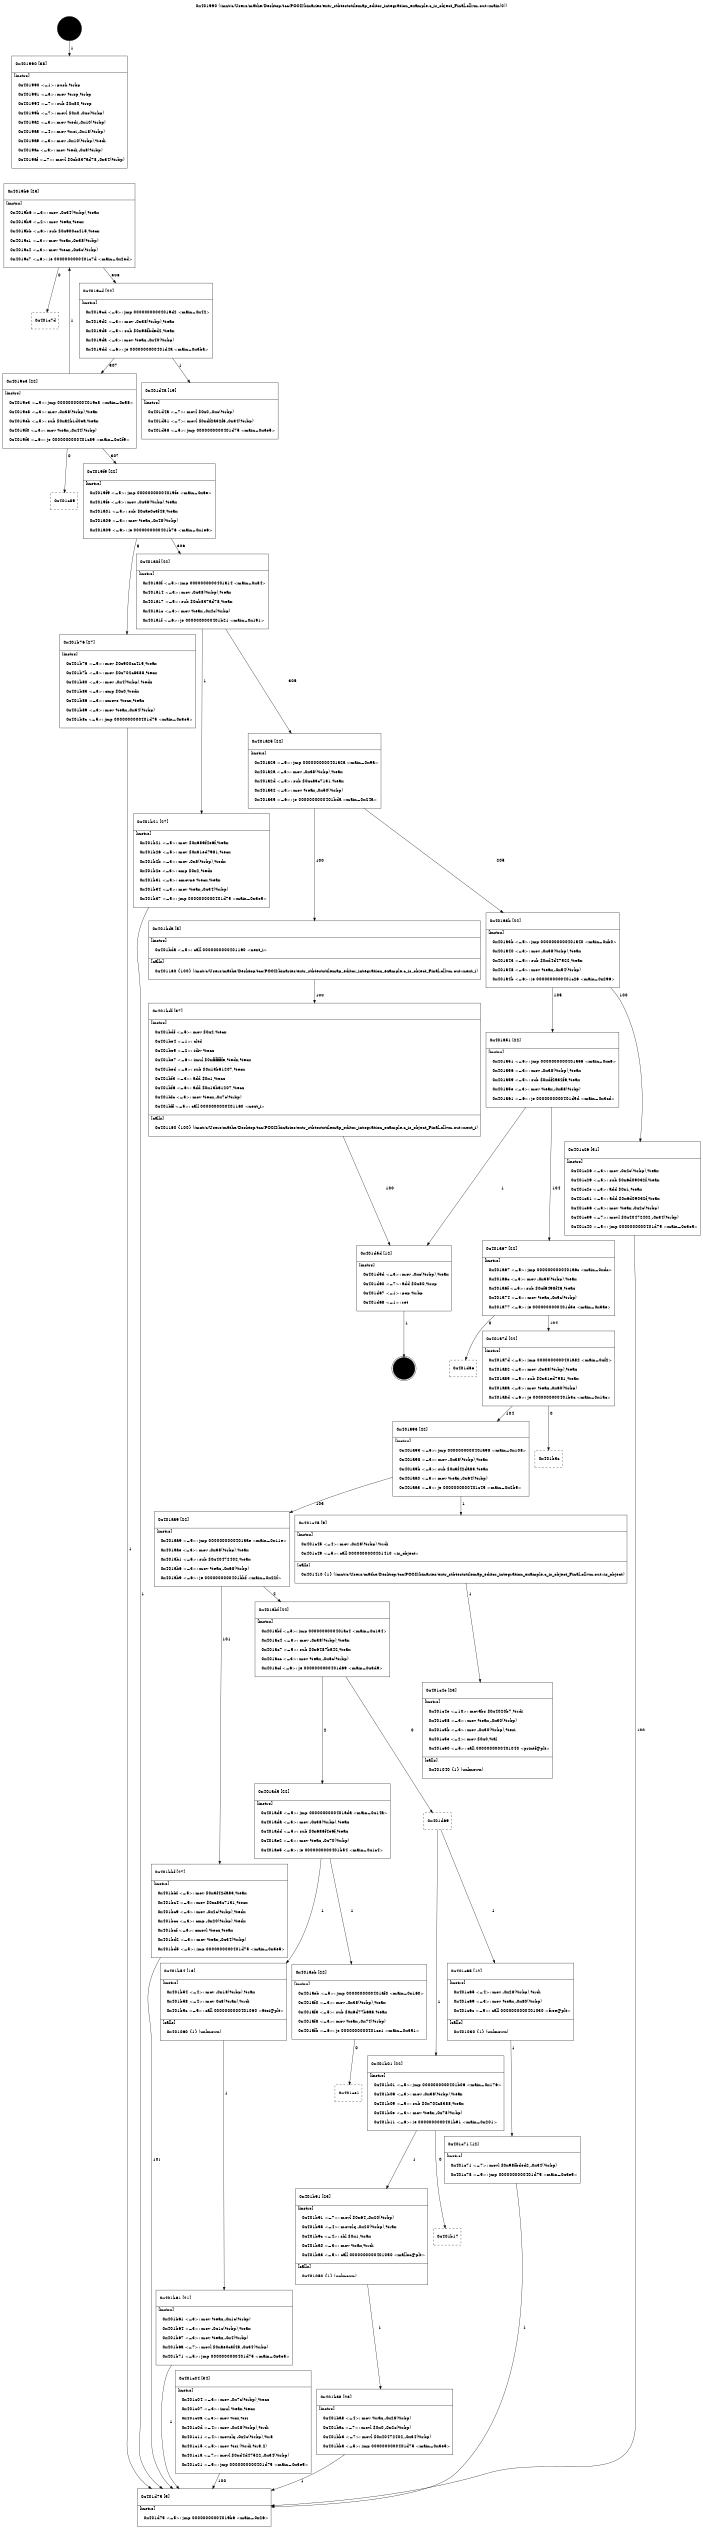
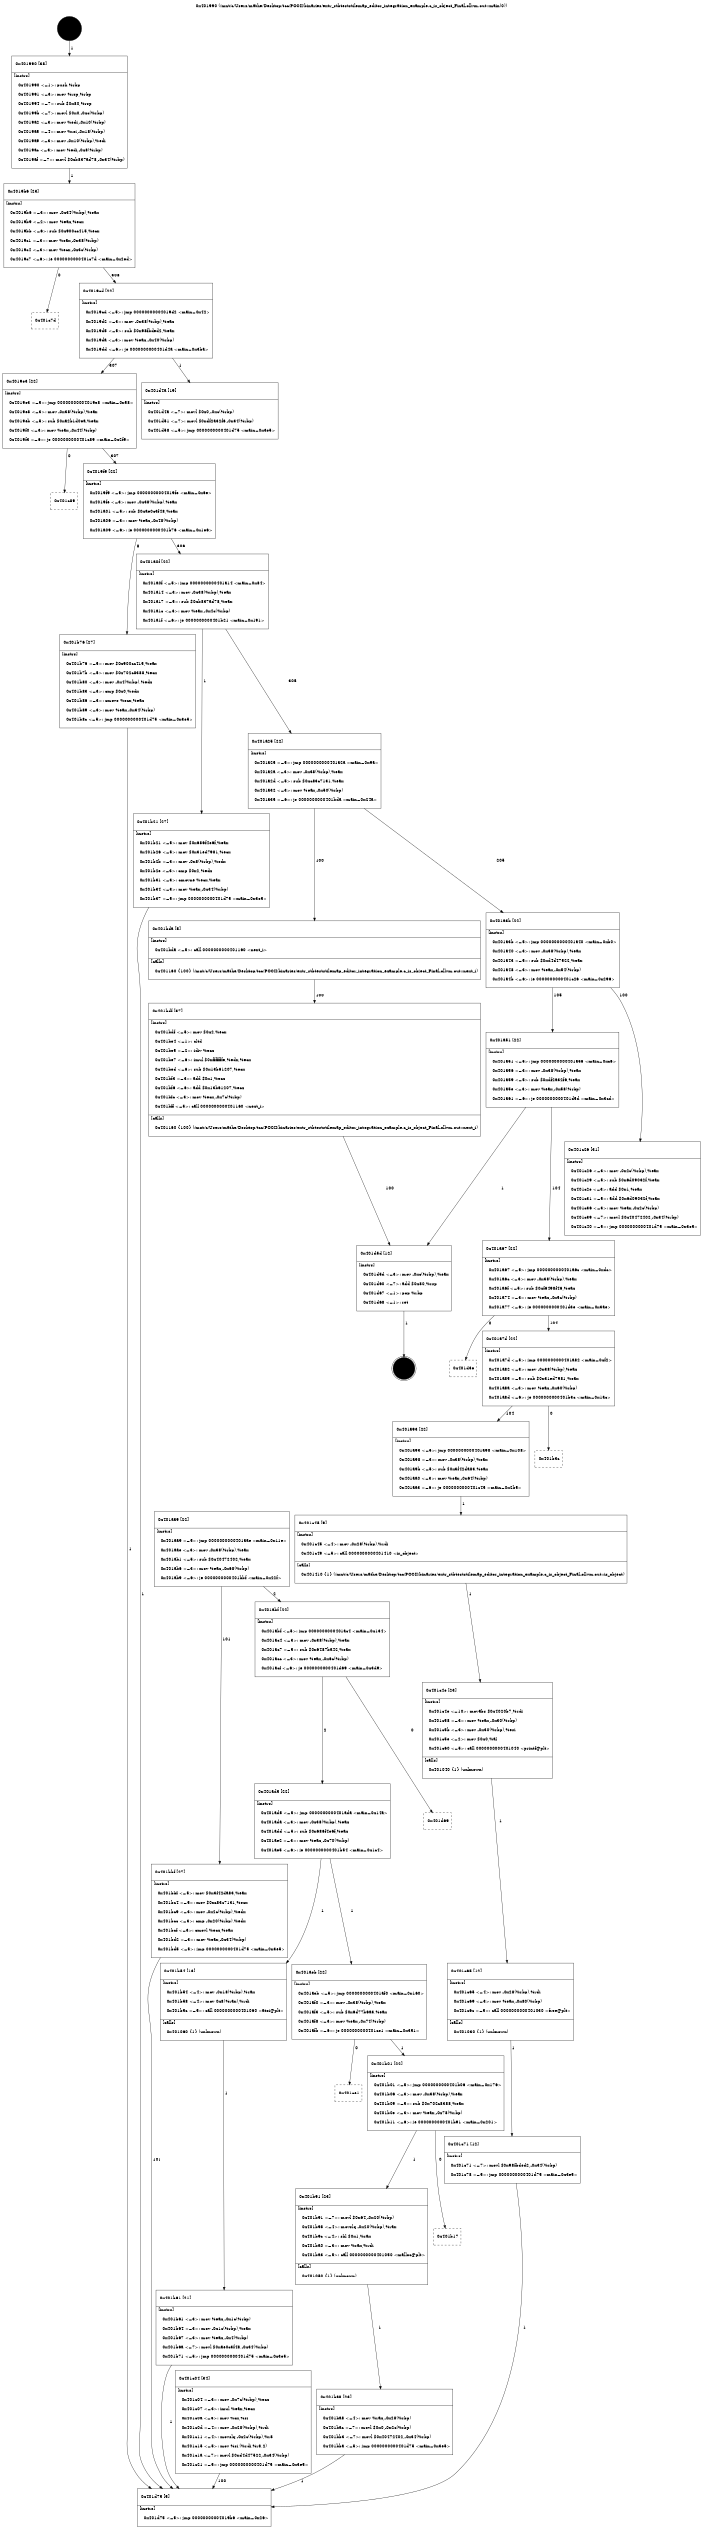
edge "0x4019e3 [22]" -> "0x4019b6 [23]": now "0x401990 [38]" -> "0x4019b6 [23]"
edge "0x401a93 [22]" -> "0x401aa9 [22]": removed, label "103"
edge "0x401d69" -> "0x401c65 [12]": now "0x401c4e [23]" -> "0x401c65 [12]"
edge "0x401d69" -> "0x401b01 [22]": now "0x401aeb [22]" -> "0x401b01 [22]"
edge "0x401c26 [31]" -> "0x401d75 [5]": removed, label "100"
